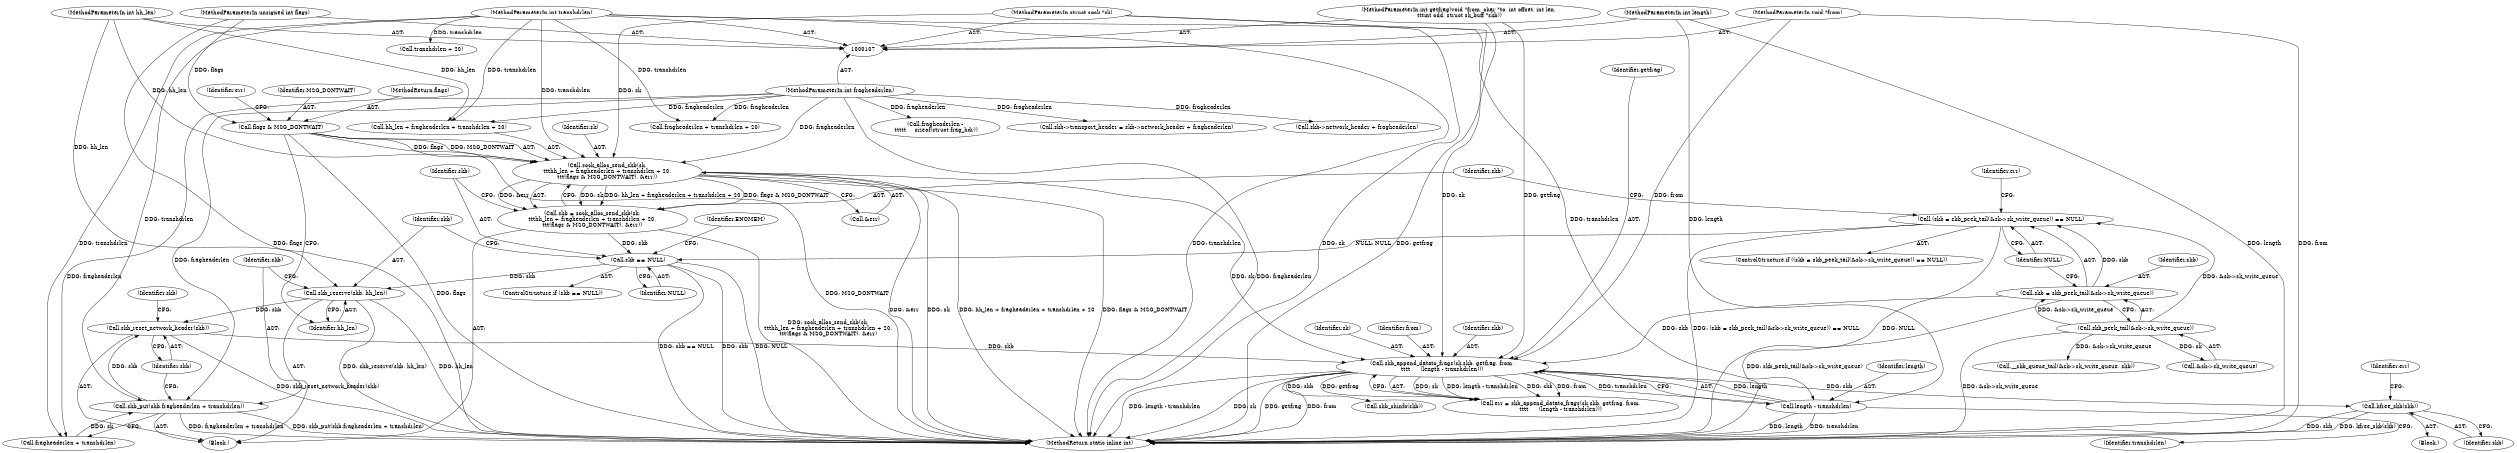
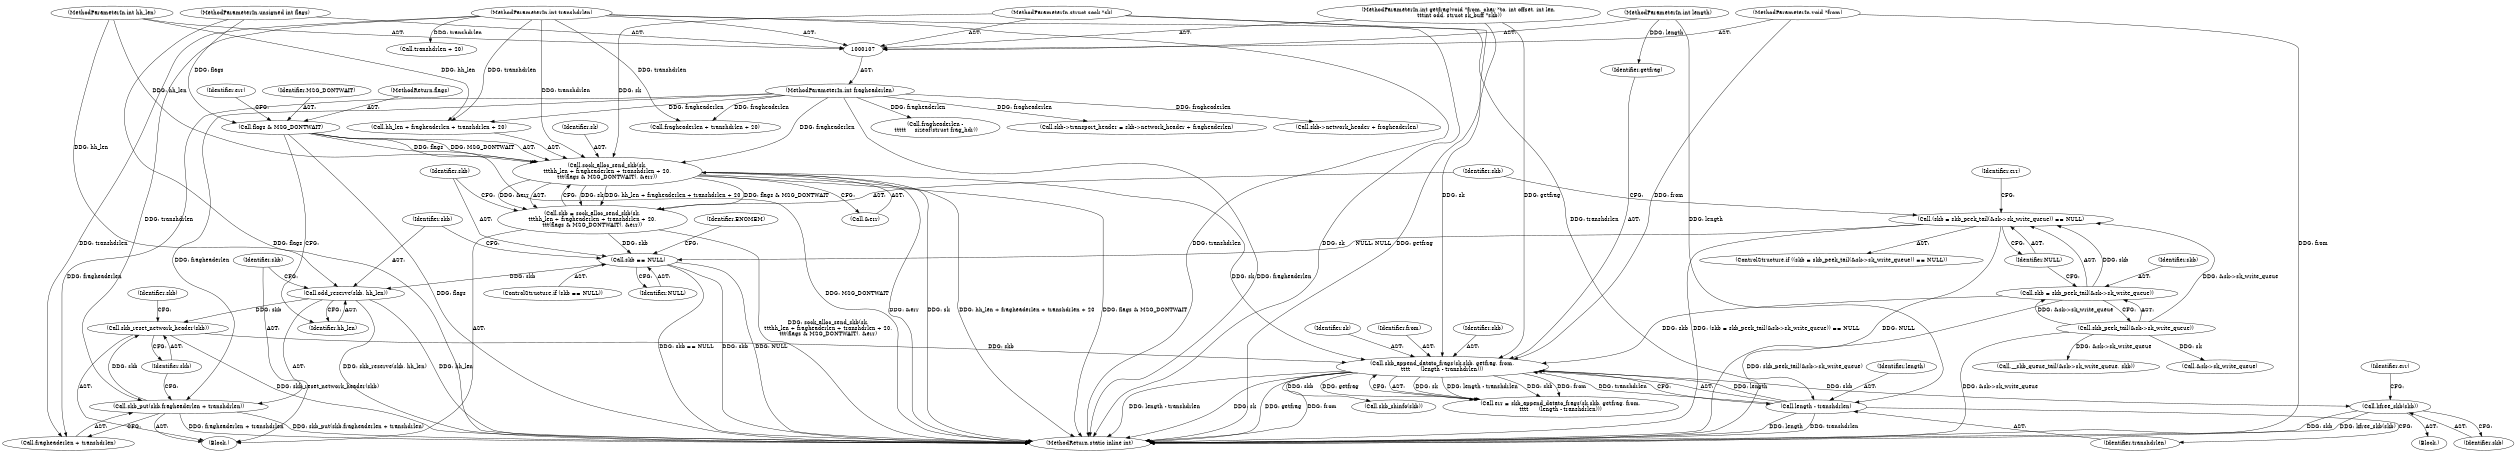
edge "(MethodParameterIn,int fragheaderlen)" -> "1000107": reversed
edge "(Call,skb == NULL)" -> "(ControlStructure,if (skb == NULL))": reversed
node "(Call,skb_reserve(skb, hh_len))": label "(Call,skb_reserve(skb, hh_len))" -> "(Call,odd_reserve(skb, hh_len))"
edge "(Call,&sk->sk_write_queue)" -> "(Call,skb_peek_tail(&sk->sk_write_queue))": removed, label "AST:"
edge "(Identifier,transhdrlen)" -> "(Call,length - transhdrlen)": added, label "AST:"
edge "(MethodParameterIn,int length)" -> "(MethodReturn,static inline int)": now "(MethodParameterIn,int length)" -> "(Identifier,getfrag)"
edge "(Call,fragheaderlen + transhdrlen)" -> "(Call,skb_put(skb,fragheaderlen + transhdrlen))": label "DDG: sk" -> "AST: "
